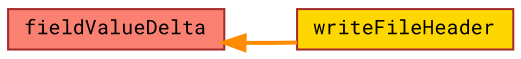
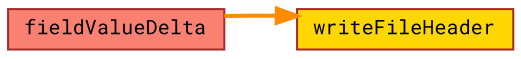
edge "writeFileHeader" -> "fieldValueDelta": reversed
